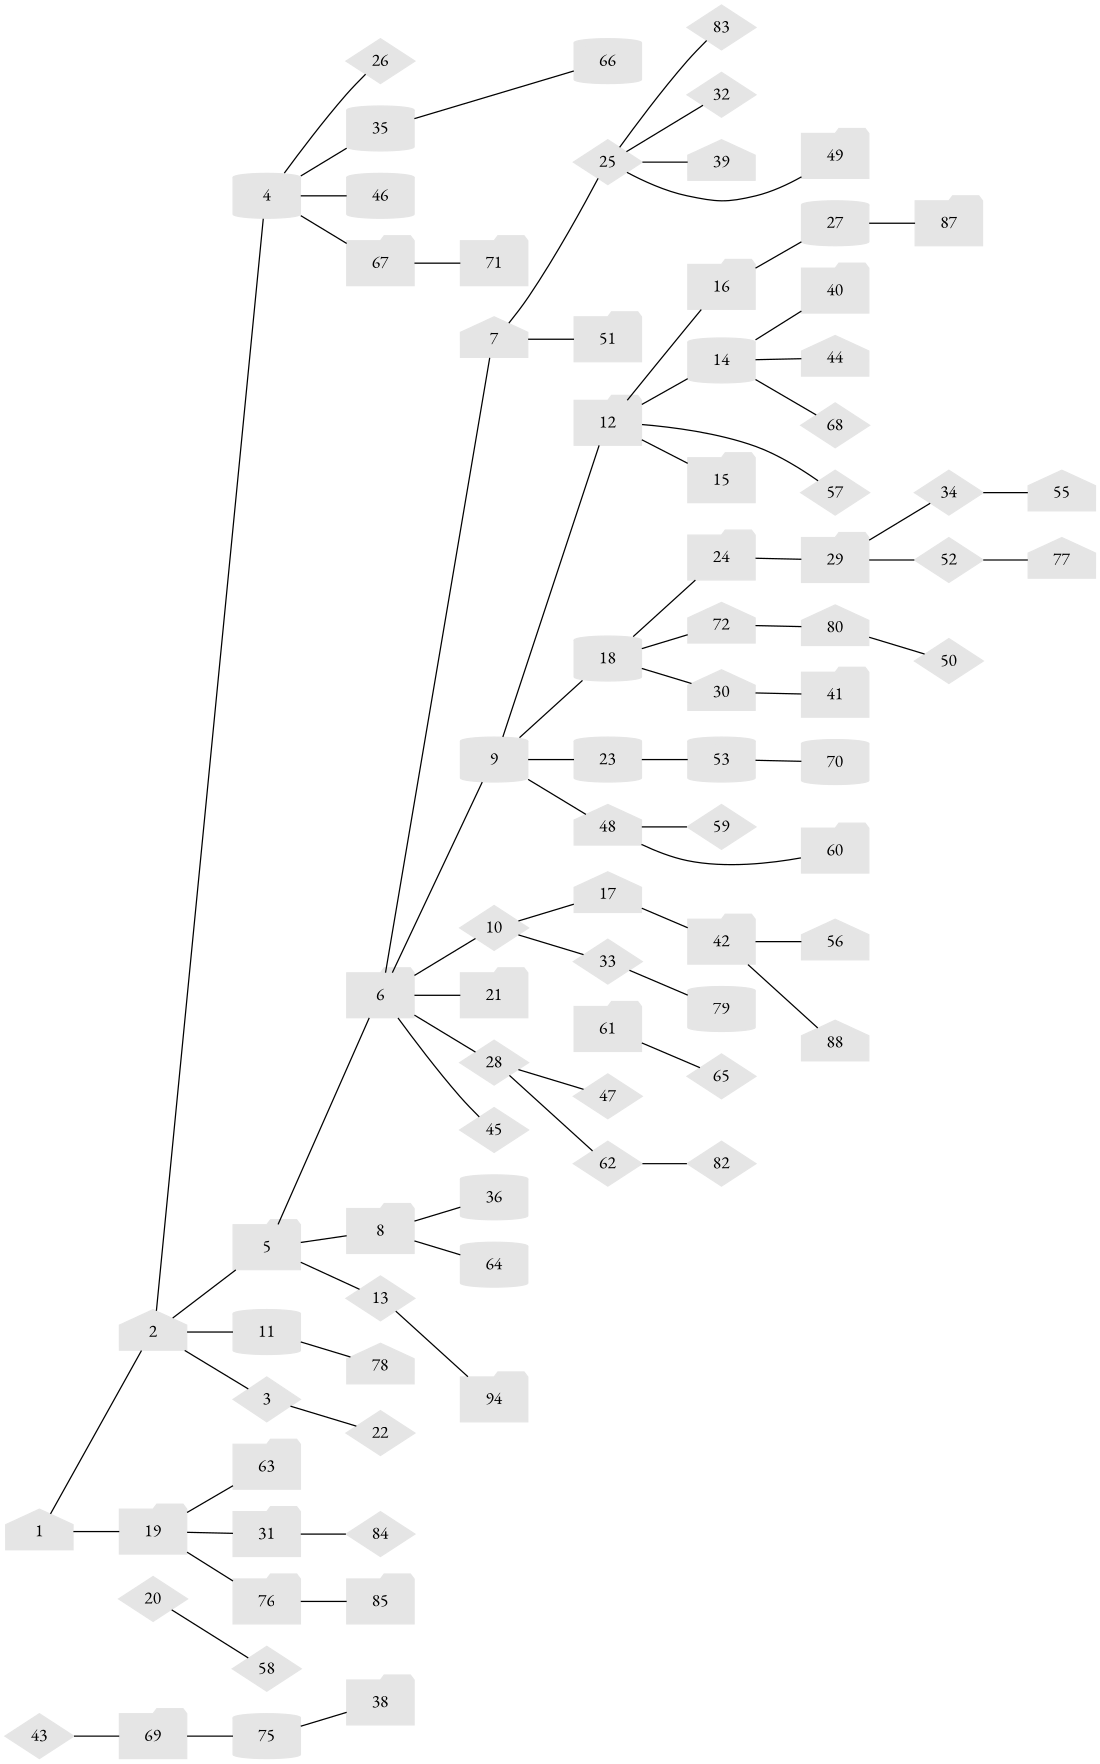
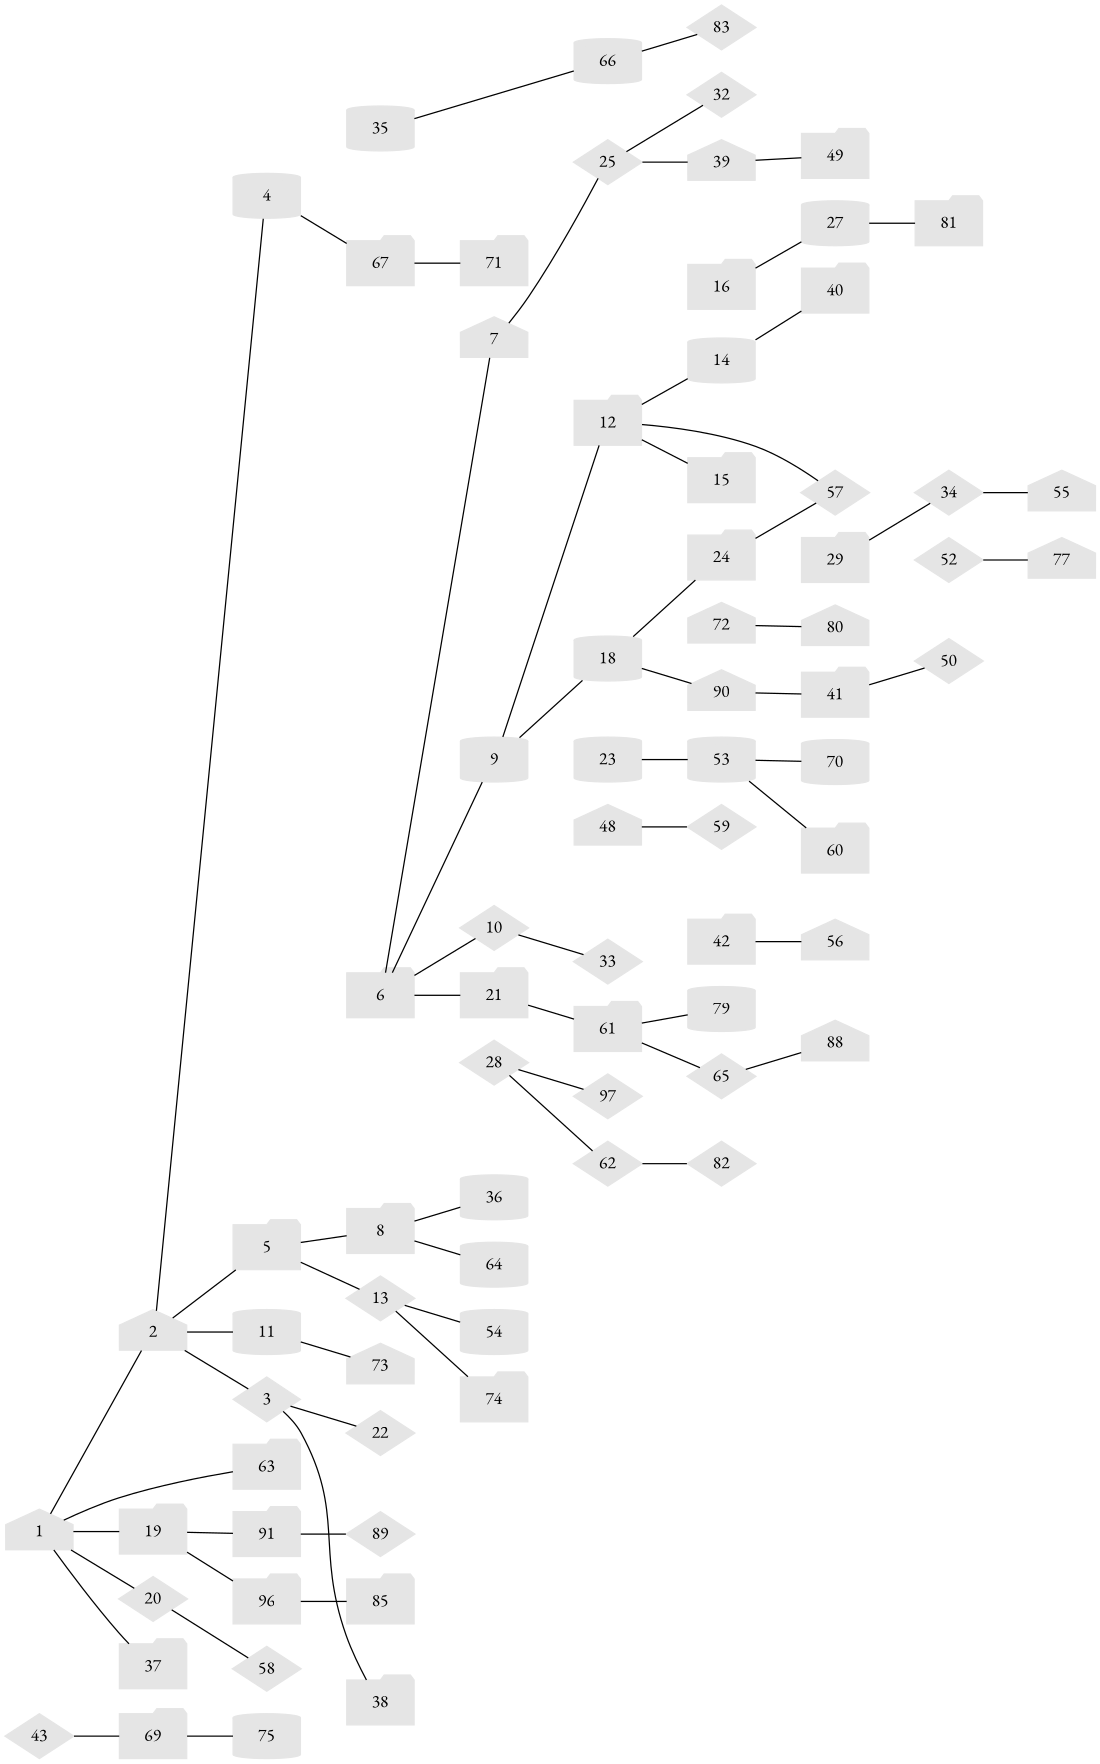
node "26": removed
edge "83" -- "25": now "83" -- "66"
edge "35" -- "4": removed
node "46": removed
edge "49" -- "25": now "49" -- "39"
node "87": label "87" -> "81"
node "51": removed
edge "16" -- "12": removed
node "44": removed
node "68": removed
edge "24" -- "29": now "24" -- "57"
edge "29" -- "52": removed
edge "72" -- "18": removed
edge "80" -- "50": now "41" -- "50"
node "30": label "30" -> "90"
edge "9" -- "23": removed
edge "9" -- "48": removed
edge "48" -- "60": now "53" -- "60"
node "17": removed
edge "33" -- "79": now "61" -- "79"
edge "42" -- "88": now "65" -- "88"
edge "21" -- "61": added
edge "6" -- "28": removed
node "47": label "47" -> "97"
edge "6" -- "5": removed
node "45": removed
node "54": added
node "78": label "78" -> "73"
node "94": label "94" -> "74"
edge "63" -- "19": now "63" -- "1"
node "31": label "31" -> "91"
node "84": label "84" -> "89"
edge "1" -- "20": added
node "76": label "76" -> "96"
node "37": added
edge "38" -- "75": now "38" -- "3"
